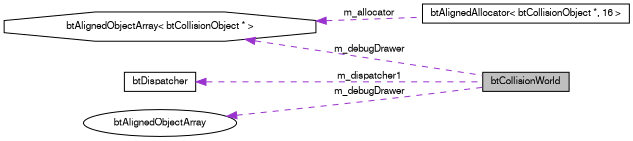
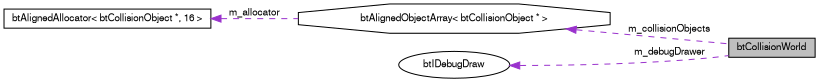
edge "btAlignedAllocator< btCollisionObject *, 16 >" -> "btAlignedObjectArray< btCollisionObject * >": reversed
edge "btCollisionWorld" -> "btAlignedObjectArray< btCollisionObject * >": label "m_debugDrawer" -> "m_collisionObjects"
node "btDispatcher": removed
node "btAlignedObjectArray": label "btAlignedObjectArray" -> "btIDebugDraw"
